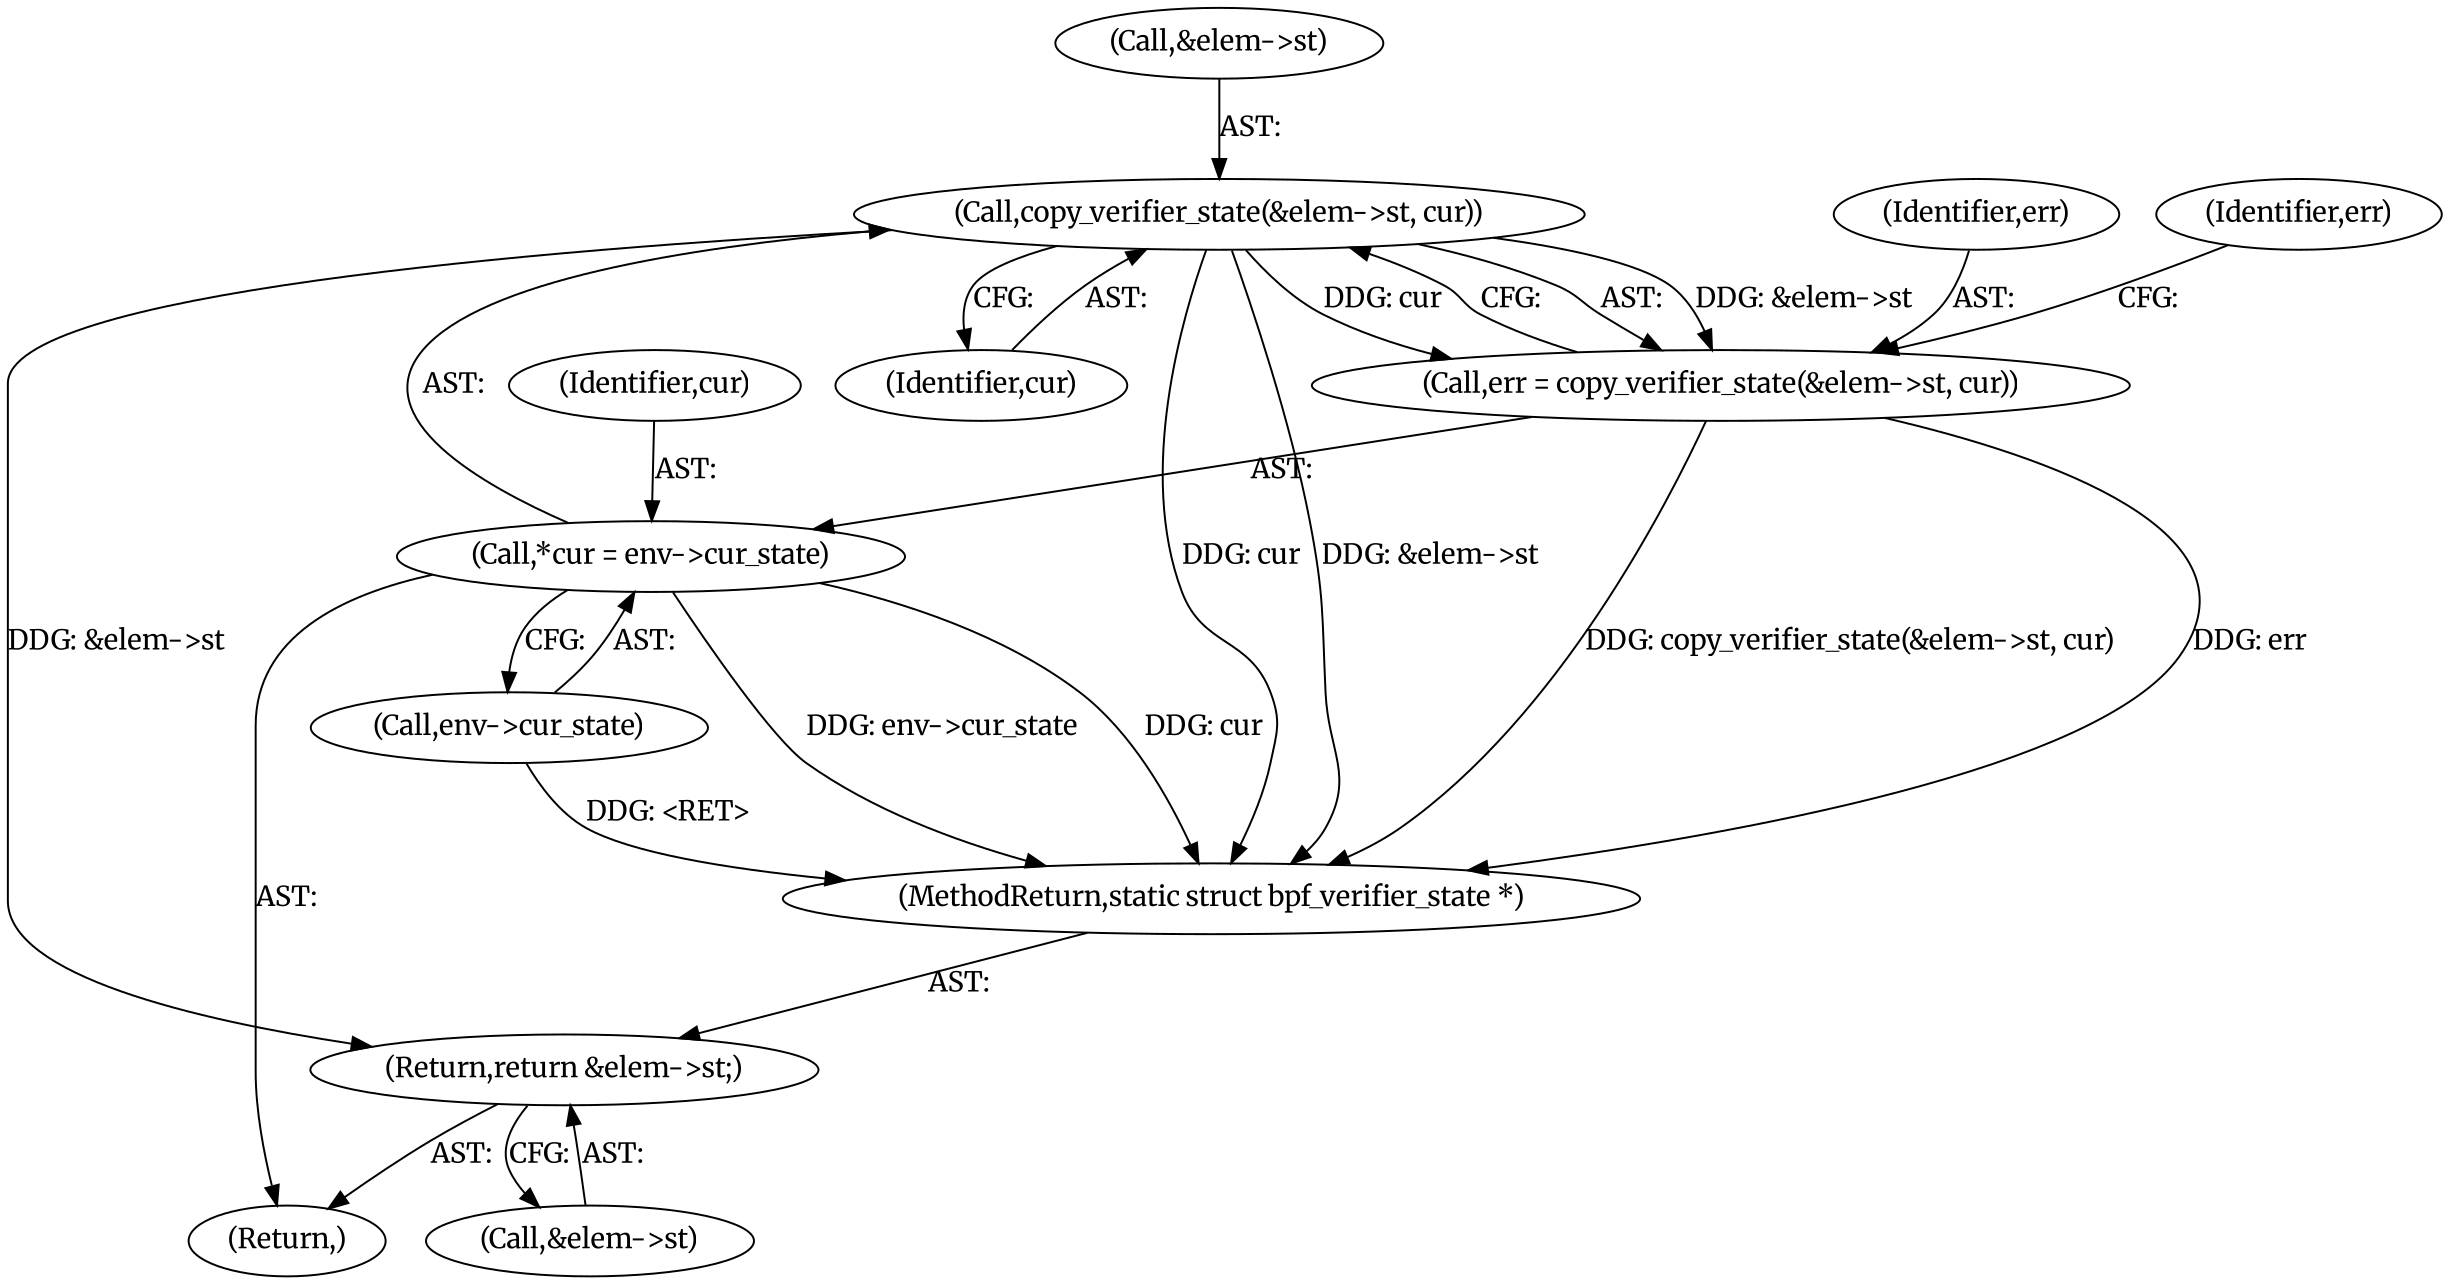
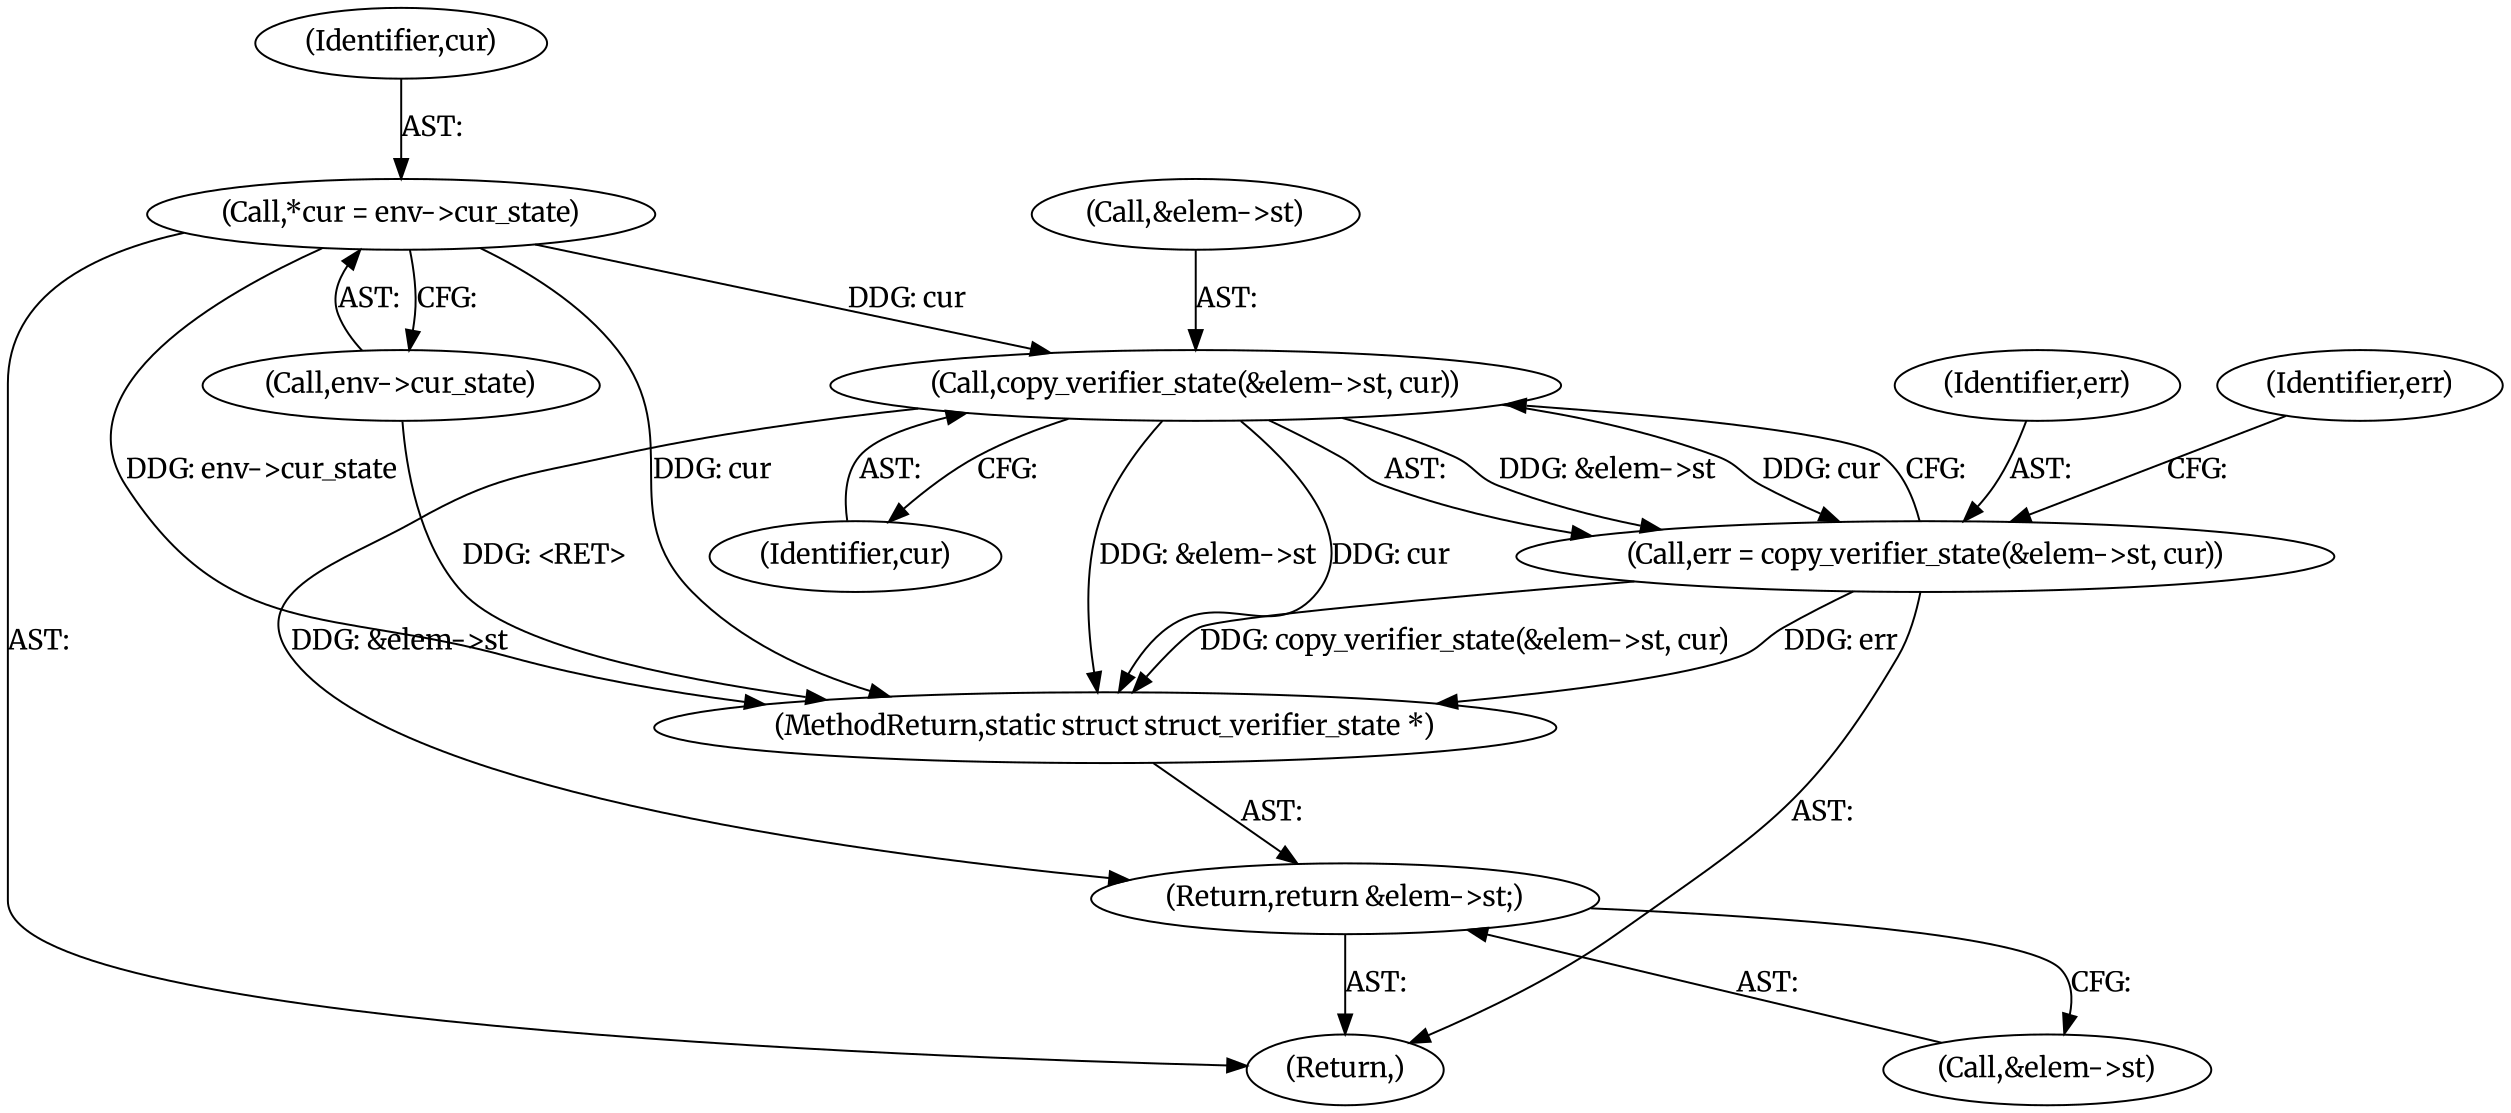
edge "(Call,*cur = env->cur_state)" -> "(Call,copy_verifier_state(&elem->st, cur))": label "AST: " -> "DDG: cur"
edge "(Call,err = copy_verifier_state(&elem->st, cur))" -> "(Call,*cur = env->cur_state)": now "(Call,err = copy_verifier_state(&elem->st, cur))" -> "(Return,)"
node "(MethodReturn,static struct bpf_verifier_state *)": label "(MethodReturn,static struct bpf_verifier_state *)" -> "(MethodReturn,static struct struct_verifier_state *)"
